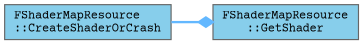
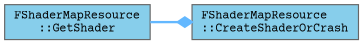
edge "FShaderMapResource ::CreateShaderOrCrash" -> "FShaderMapResource ::GetShader": reversed
